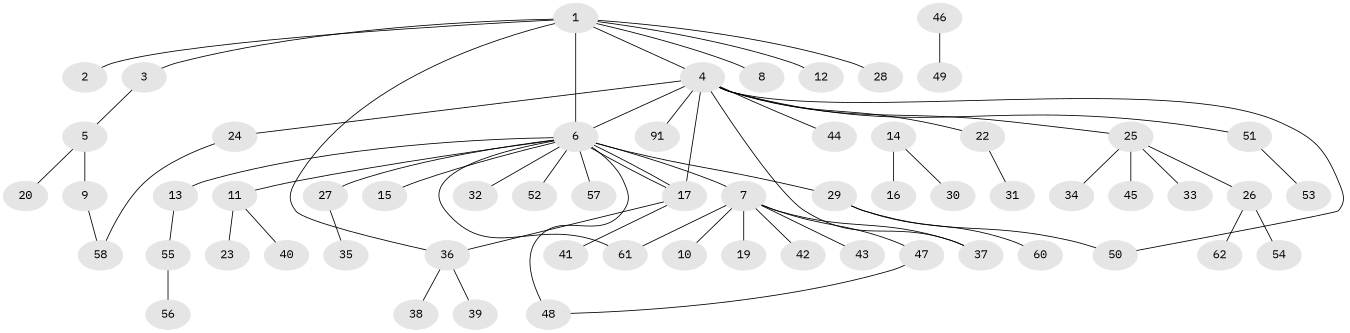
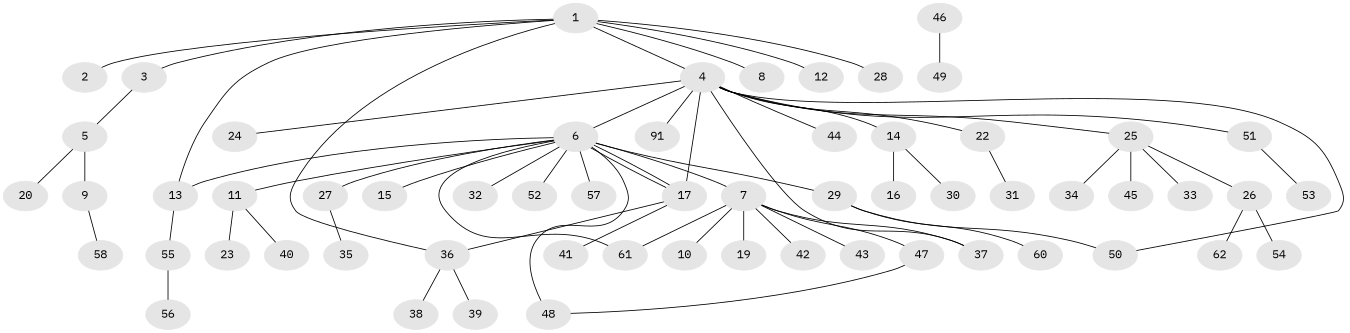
edge "1" -- "6": now "1" -- "13"
edge "4" -- "14": added
edge "24" -- "58": removed
